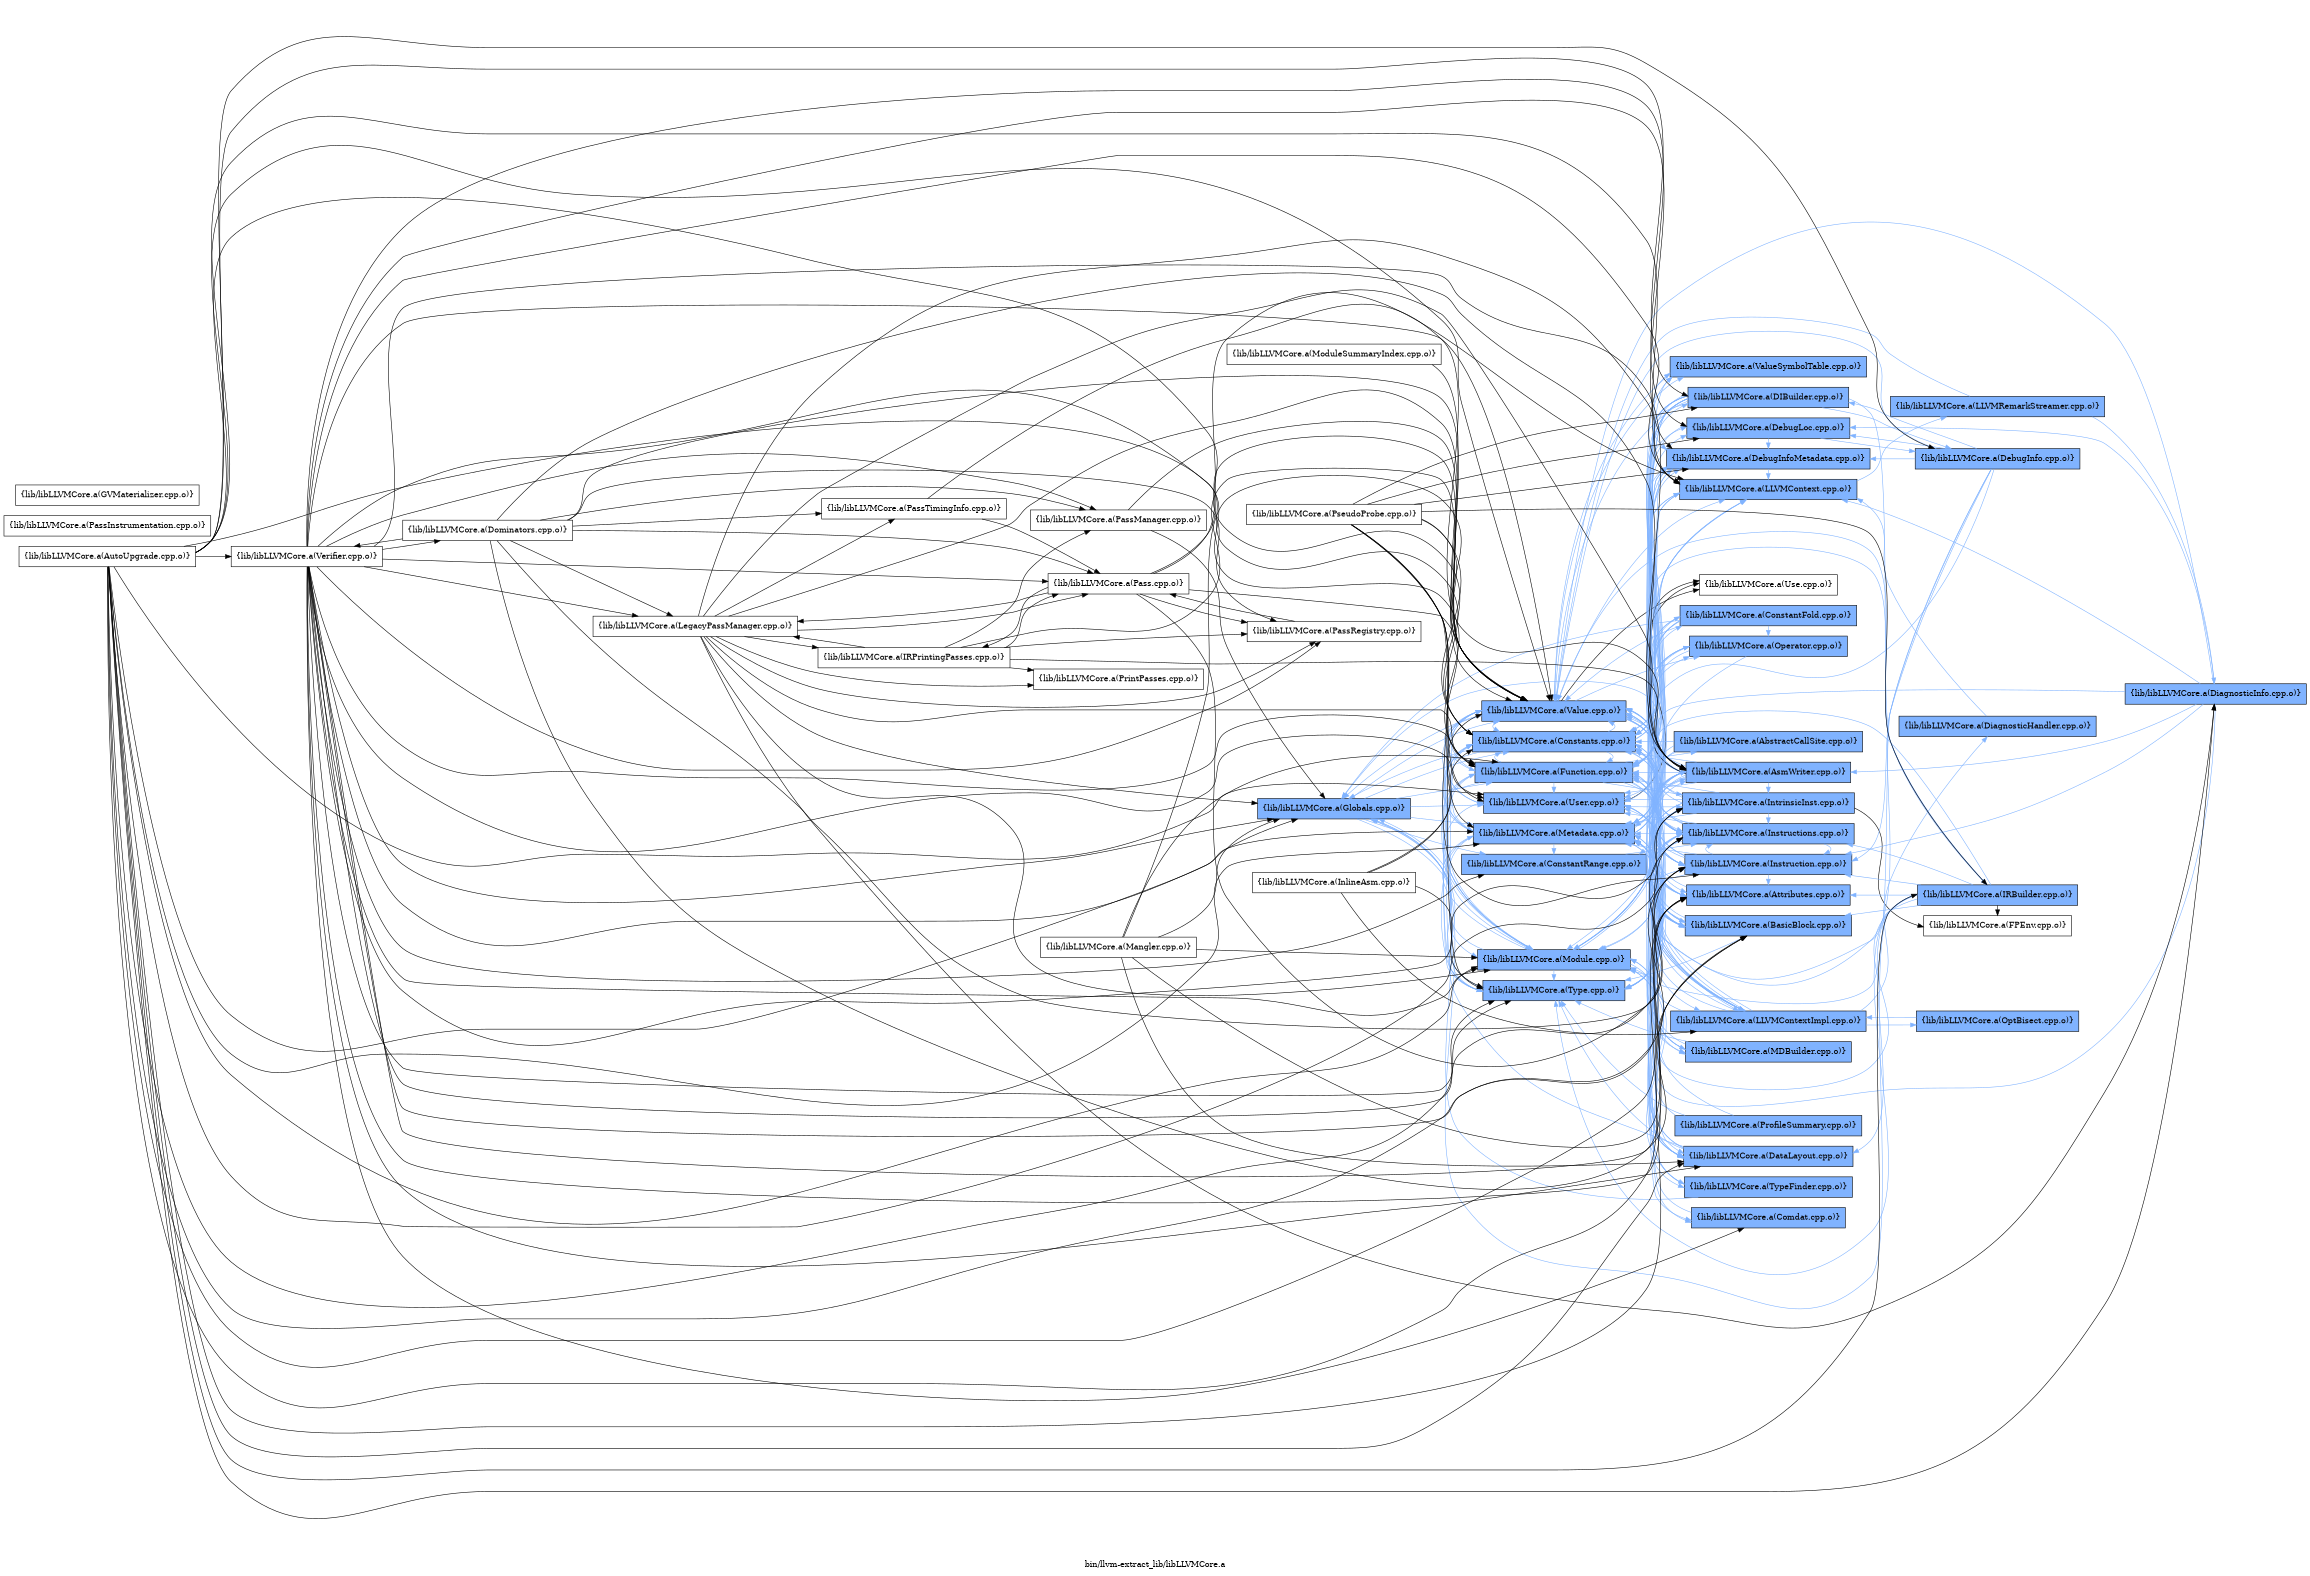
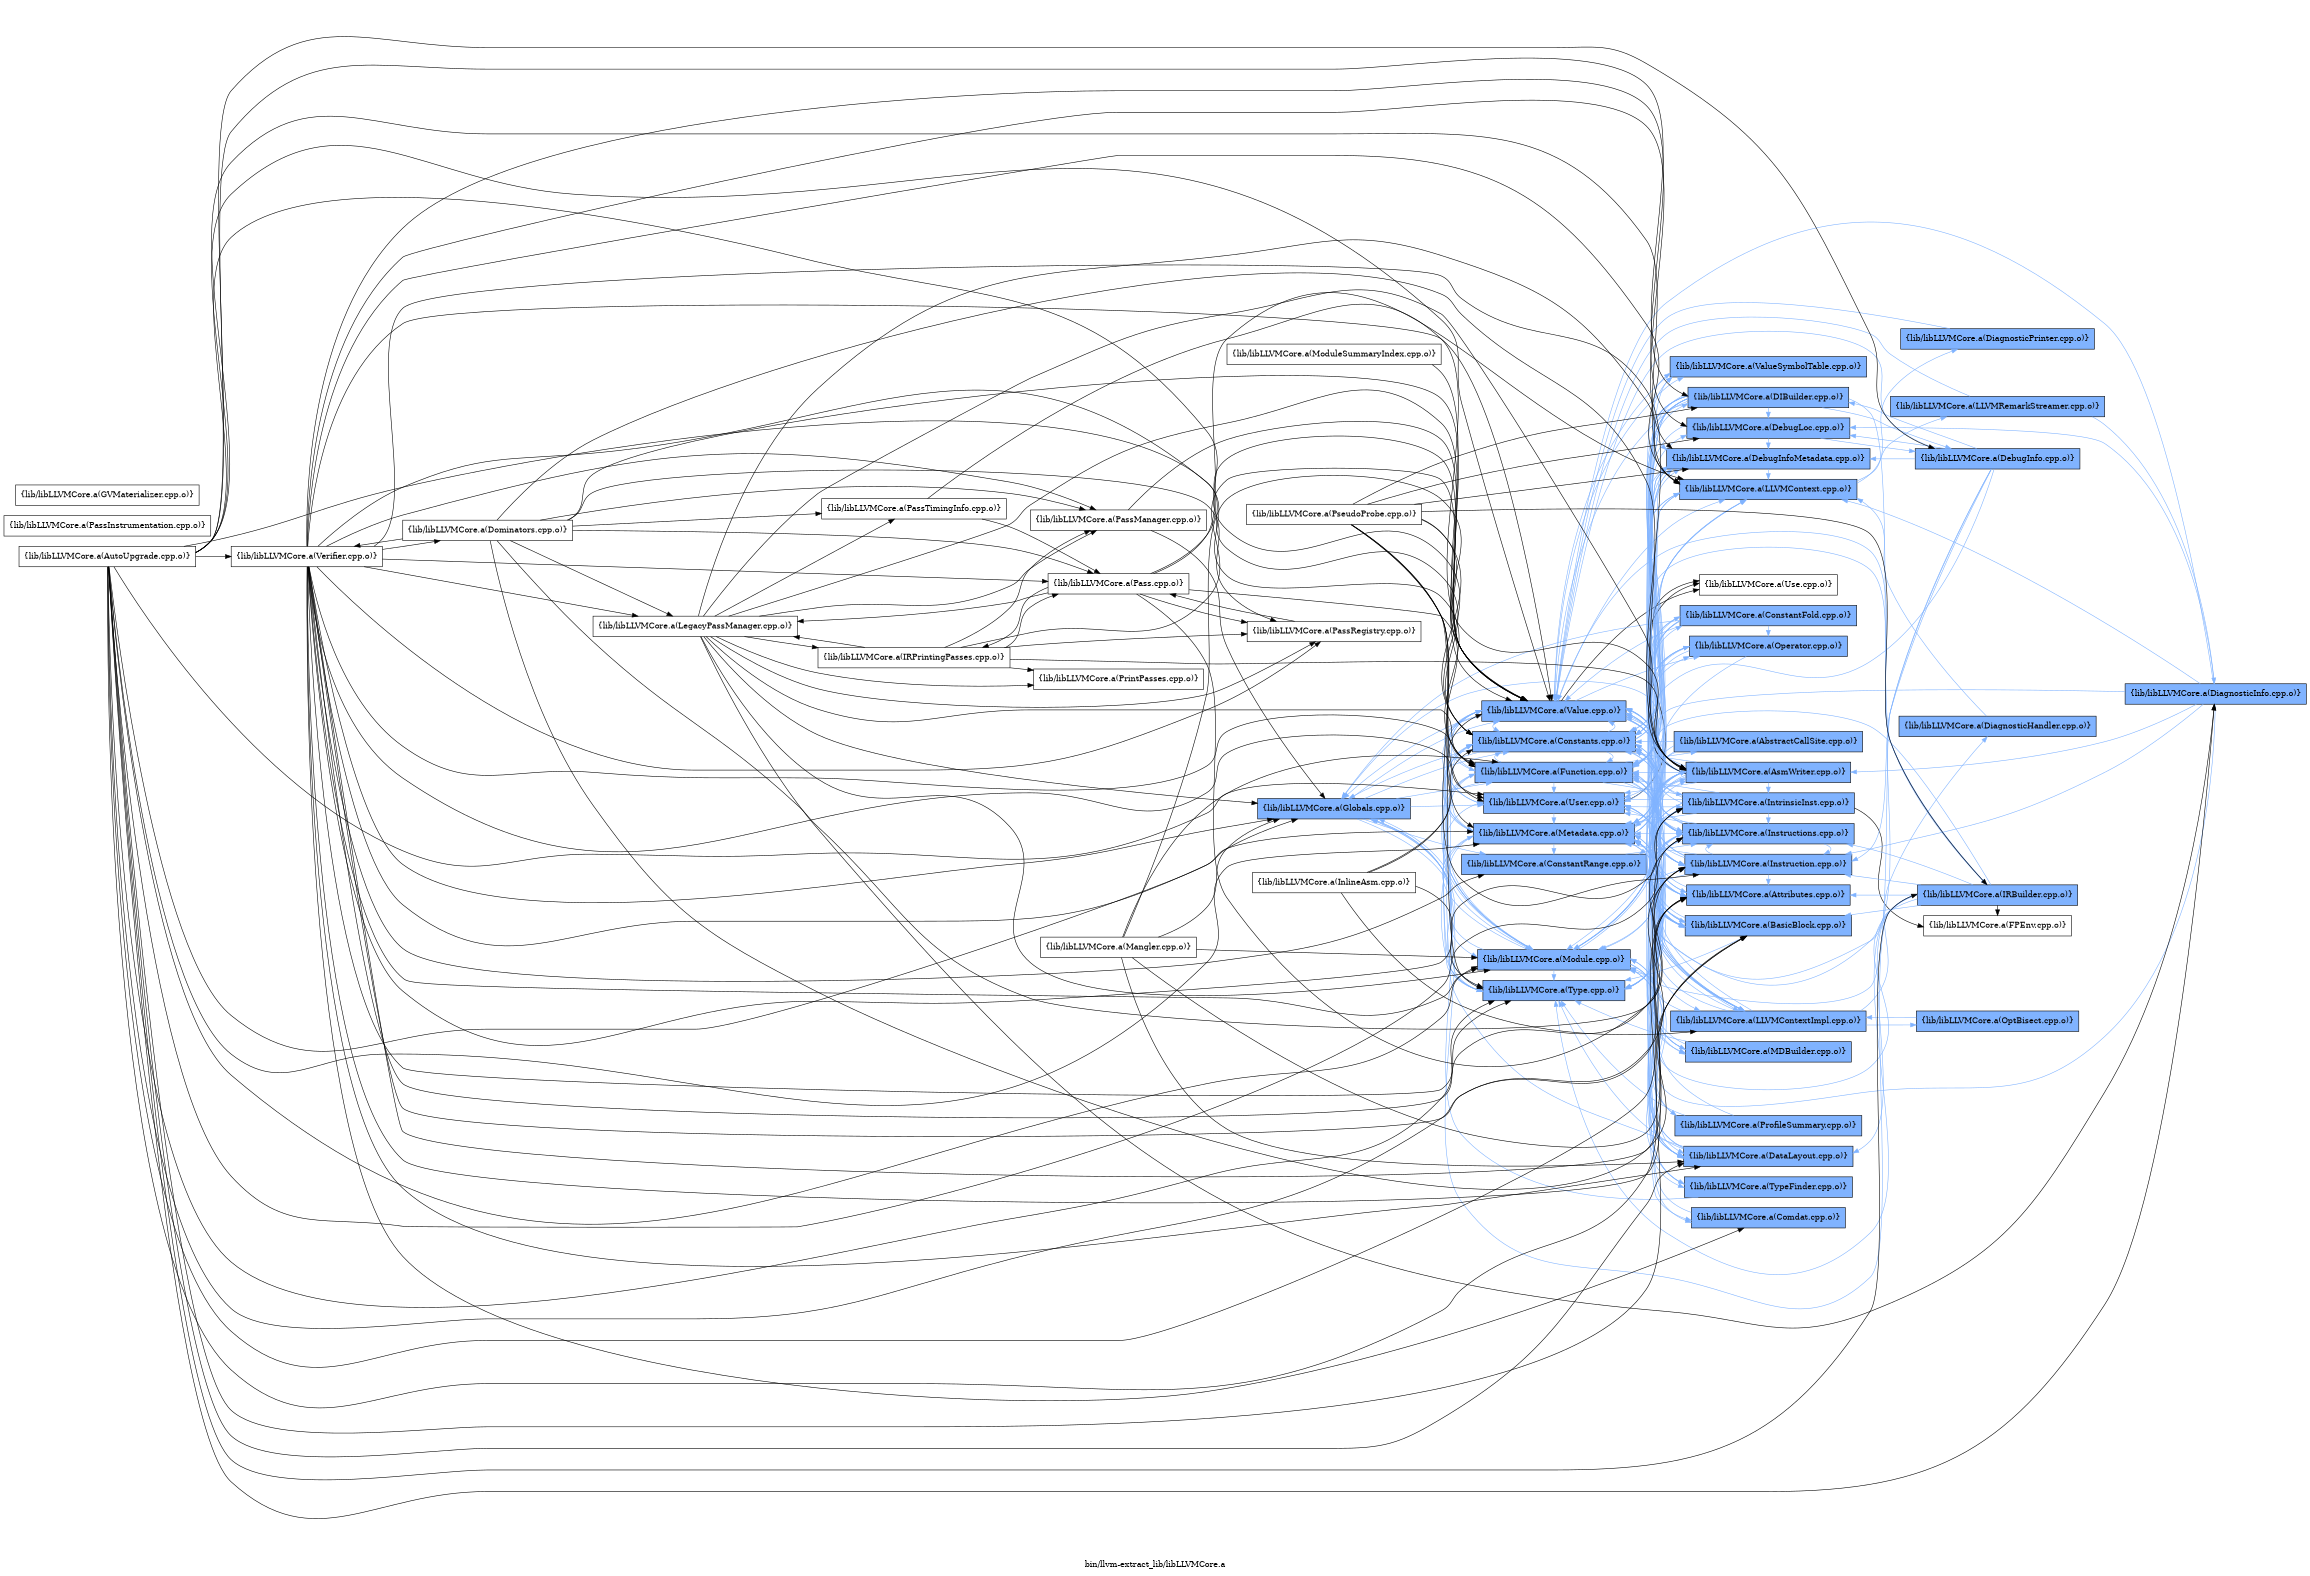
node "{lib/libLLVMCore.a(DiagnosticPrinter.cpp.o)}": added
edge "{lib/libLLVMCore.a(AsmWriter.cpp.o)}" -> "{lib/libLLVMCore.a(DebugLoc.cpp.o)}": now "{lib/libLLVMCore.a(DIBuilder.cpp.o)}" -> "{lib/libLLVMCore.a(DebugLoc.cpp.o)}"
edge "{lib/libLLVMCore.a(LegacyPassManager.cpp.o)}" -> "{lib/libLLVMCore.a(Pass.cpp.o)}": now "{lib/libLLVMCore.a(LegacyPassManager.cpp.o)}" -> "{lib/libLLVMCore.a(PassManager.cpp.o)}"
edge "{lib/libLLVMCore.a(Globals.cpp.o)}" -> "{lib/libLLVMCore.a(Metadata.cpp.o)}": now "{lib/libLLVMCore.a(User.cpp.o)}" -> "{lib/libLLVMCore.a(Metadata.cpp.o)}"
edge "{lib/libLLVMCore.a(LLVMContextImpl.cpp.o)}" -> "{lib/libLLVMCore.a(Constants.cpp.o)}": now "{lib/libLLVMCore.a(Attributes.cpp.o)}" -> "{lib/libLLVMCore.a(Constants.cpp.o)}"
edge "{lib/libLLVMCore.a(Module.cpp.o)}" -> "{lib/libLLVMCore.a(ProfileSummary.cpp.o)}": added
